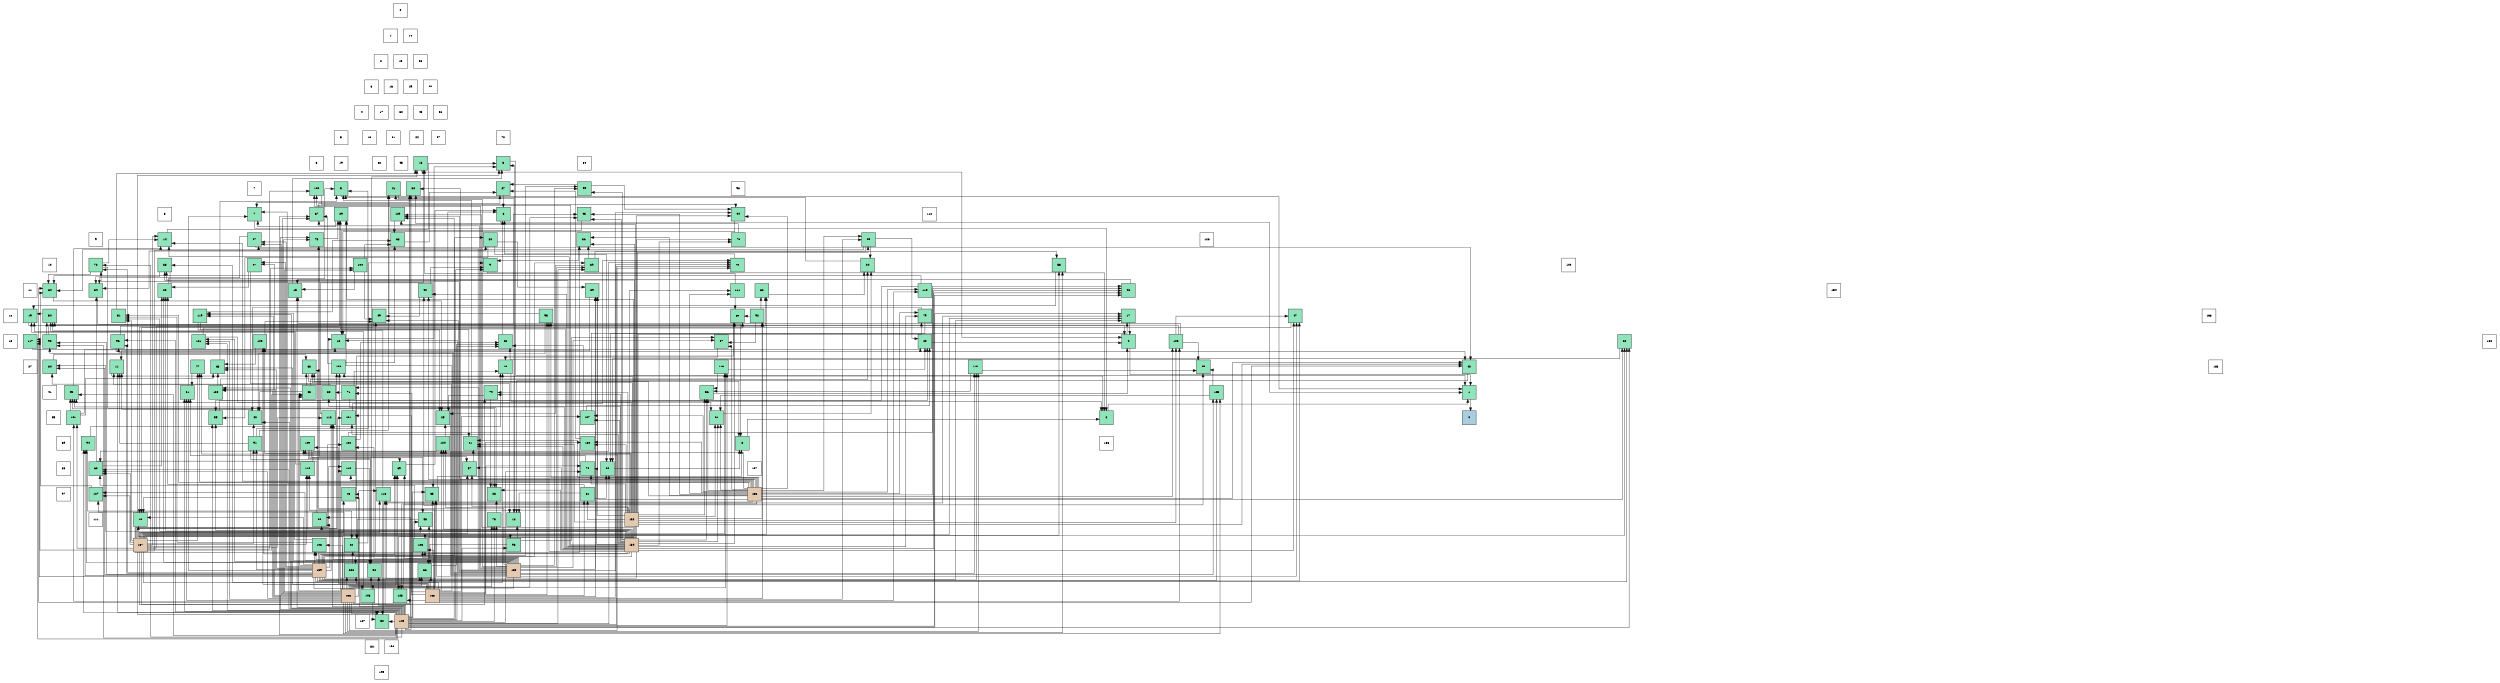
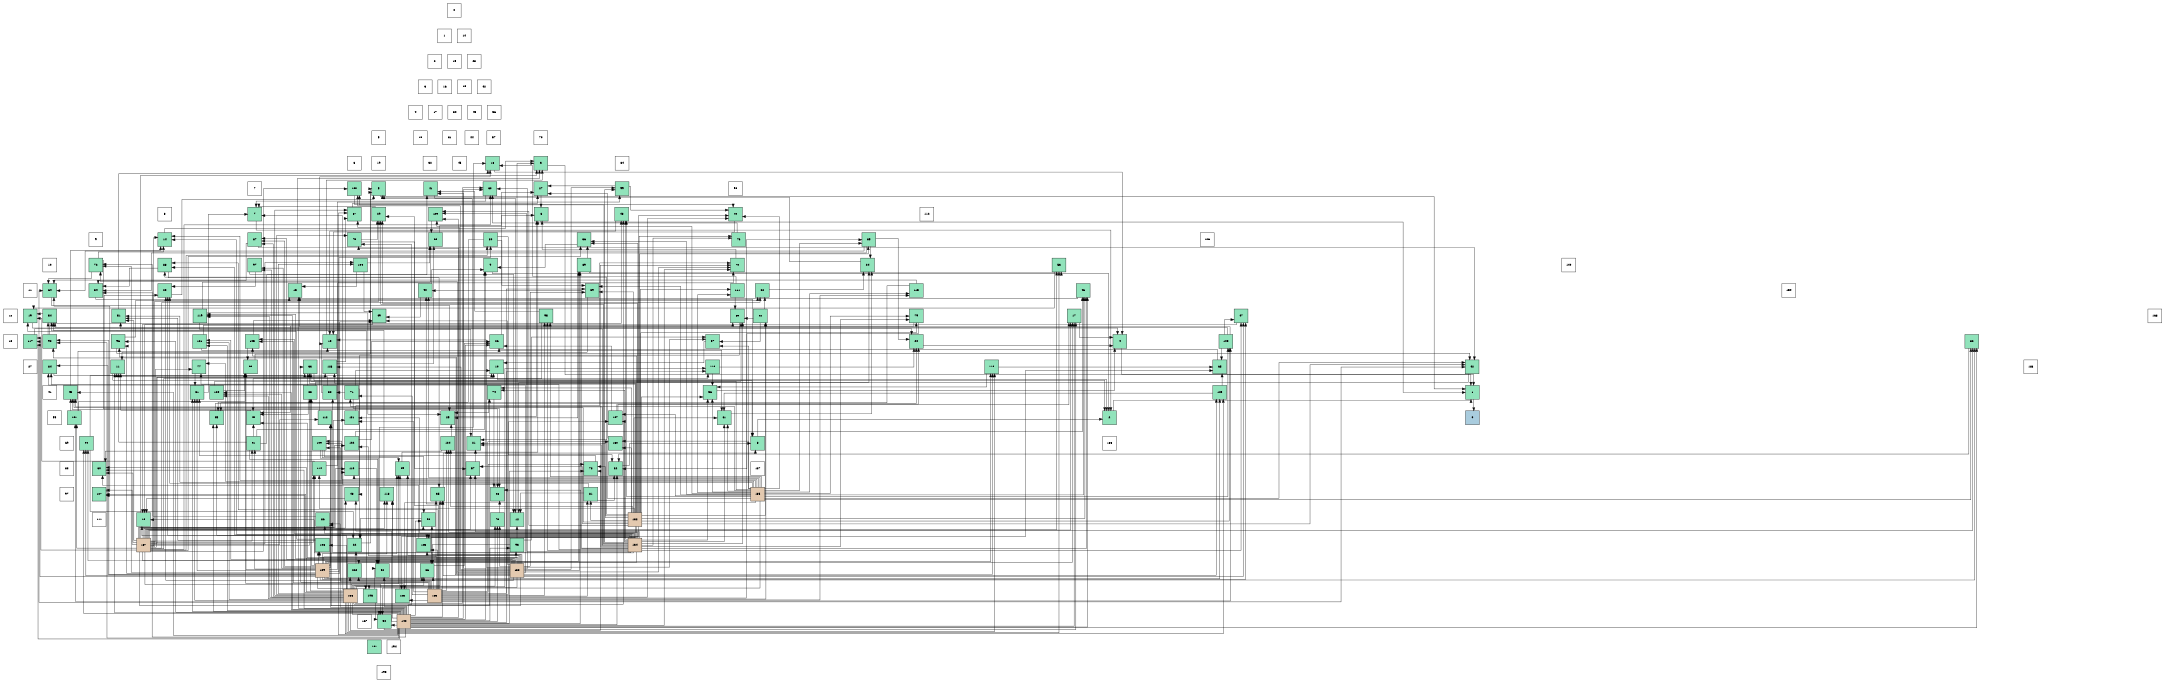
node "182": removed
node "181": fillcolor #ffffff -> #91e3bb
